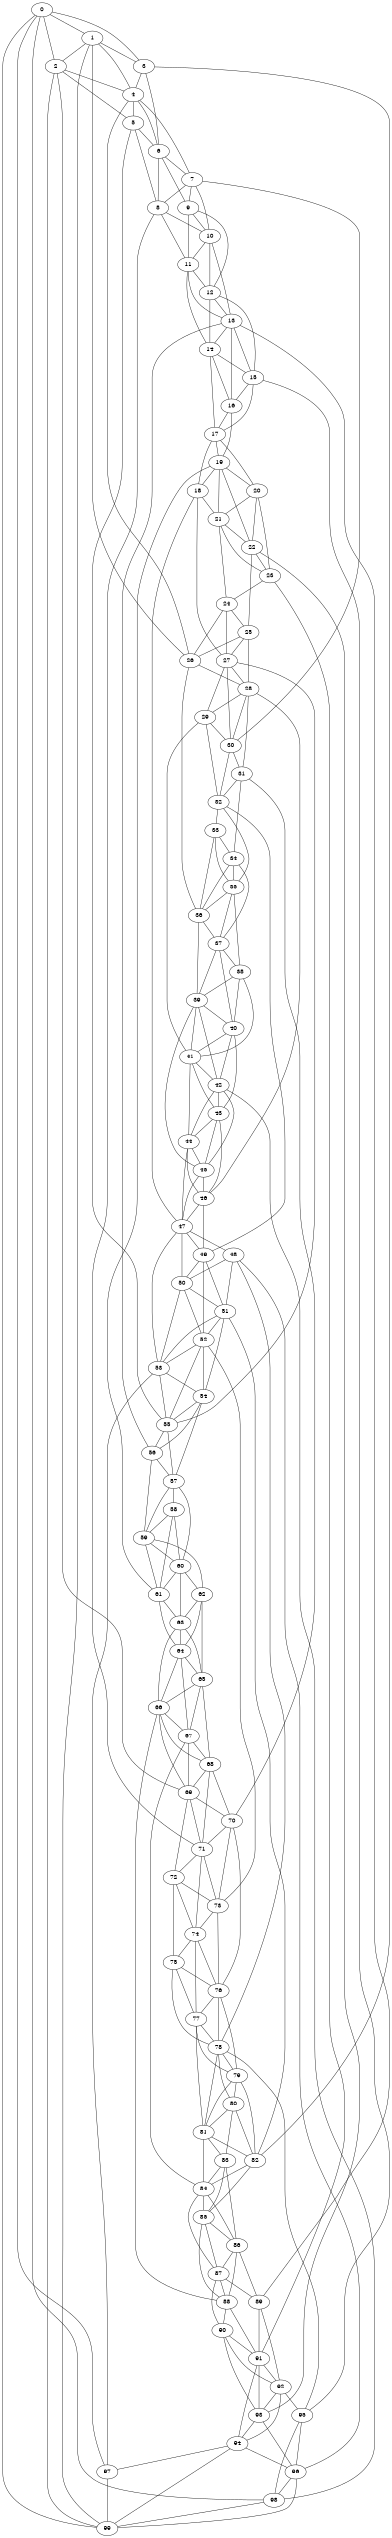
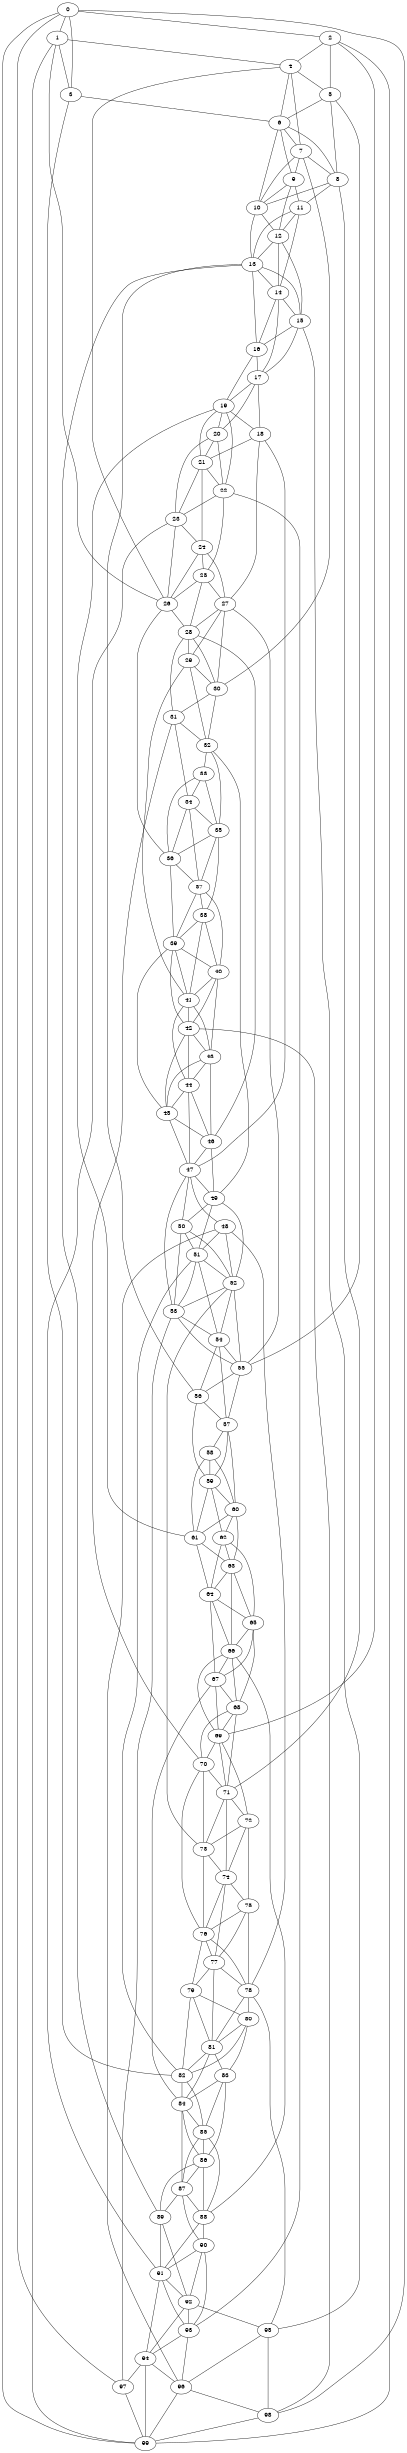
edge "1" -- "2": removed
edge "3" -- "4": removed
edge "10" -- "11": now "10" -- "6"
edge "23" -- "26": added
edge "48" -- "50": now "48" -- "52"
edge "78" -- "79": removed
